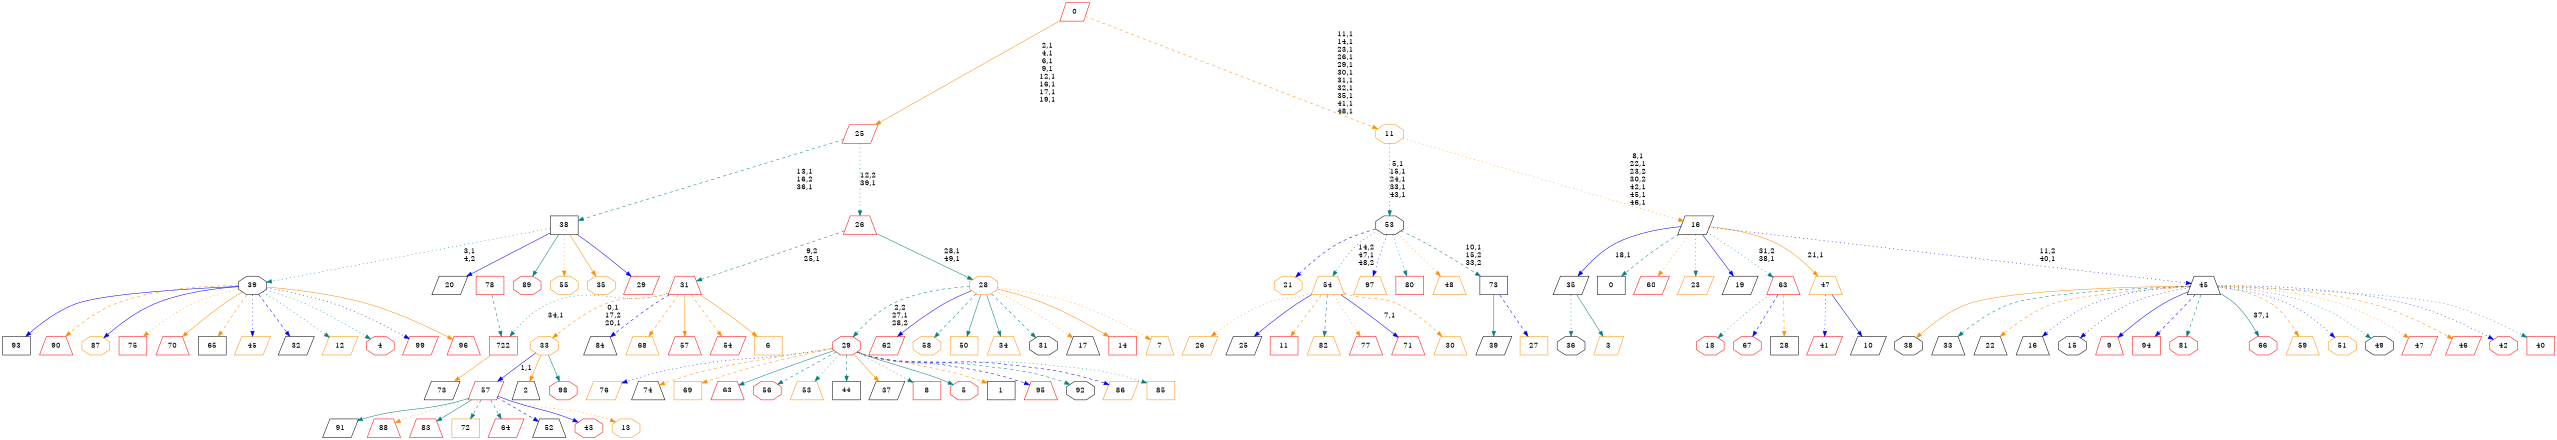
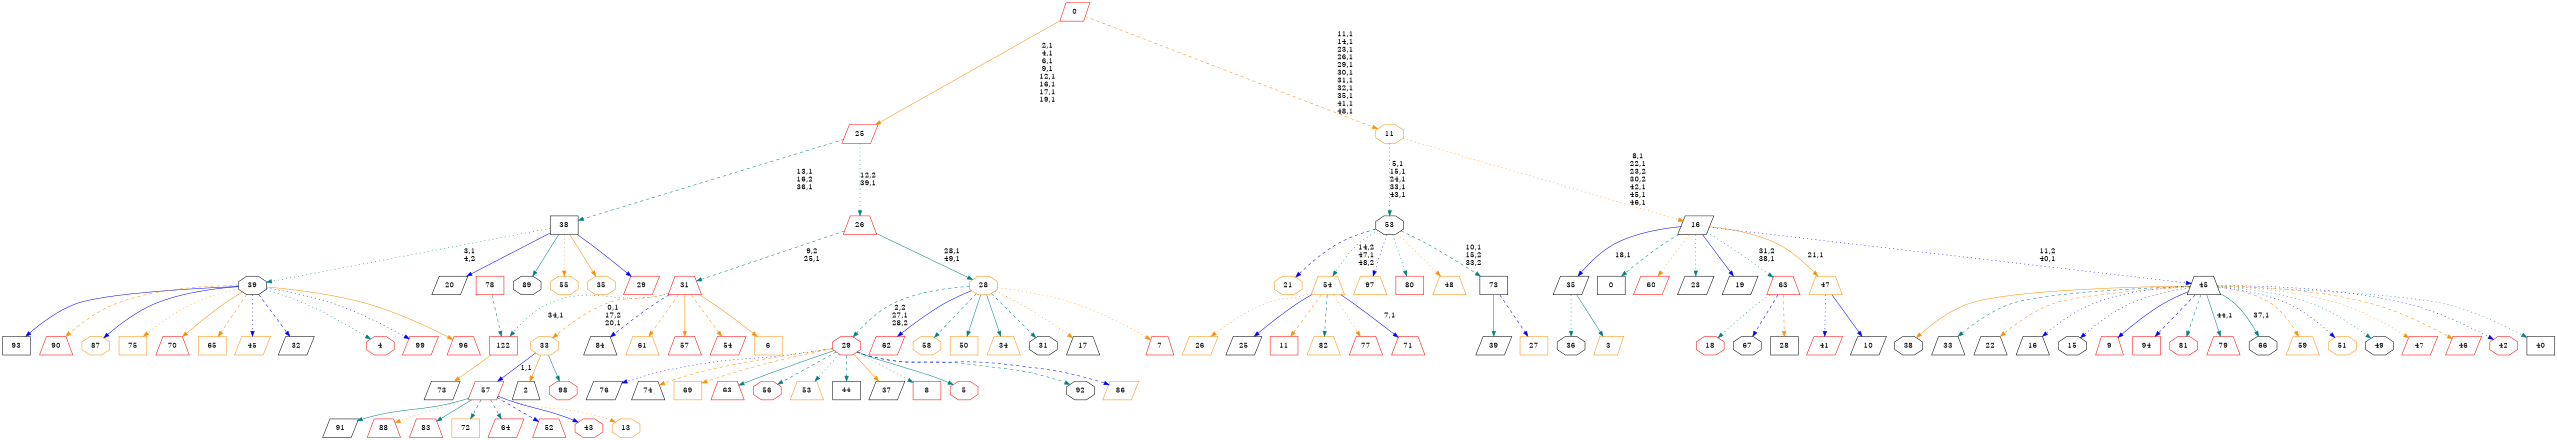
node "89": color red -> black
node "23": color darkorange -> black
node "75": color red -> darkorange
node "65": color black -> darkorange
node "12": removed
node "722": label "722" -> "122"
node "68": label "68" -> "61"
node "14": removed
node "7": color darkorange -> red
node "30": removed
node "67": color red -> black
node "79": added
node "66": color red -> black
node "40": color red -> black
node "76": color darkorange -> black
node "1": removed
node "95": removed
node "85": removed
node "52": color black -> red
